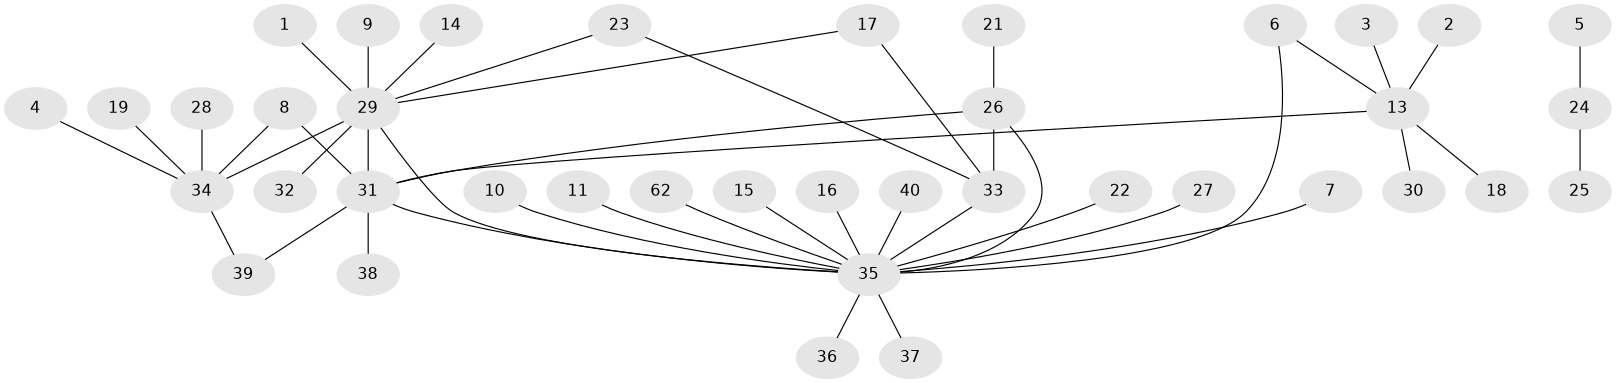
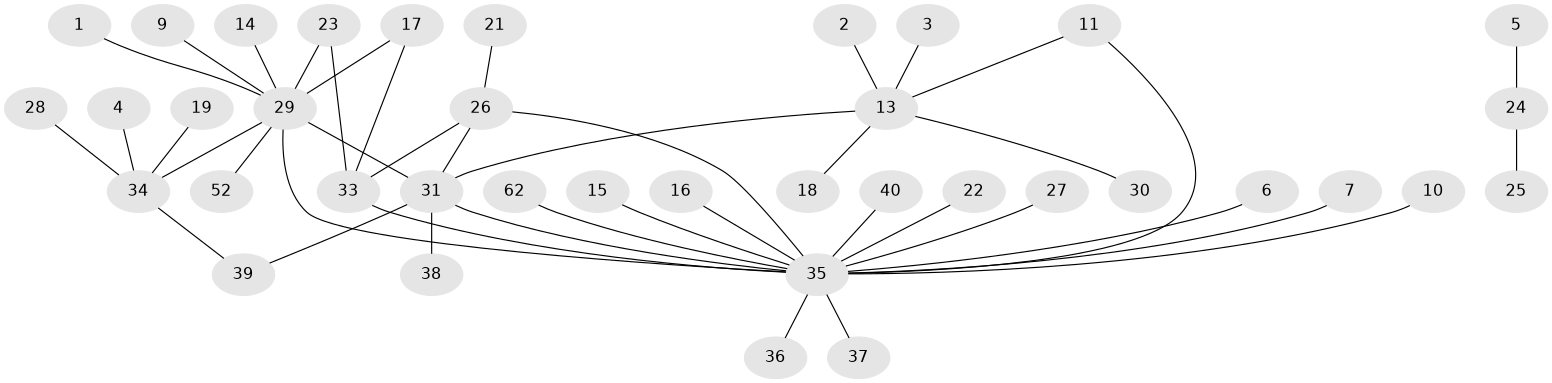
edge "6" -- "13": now "11" -- "13"
node "8": removed
node "32": label "32" -> "52"
